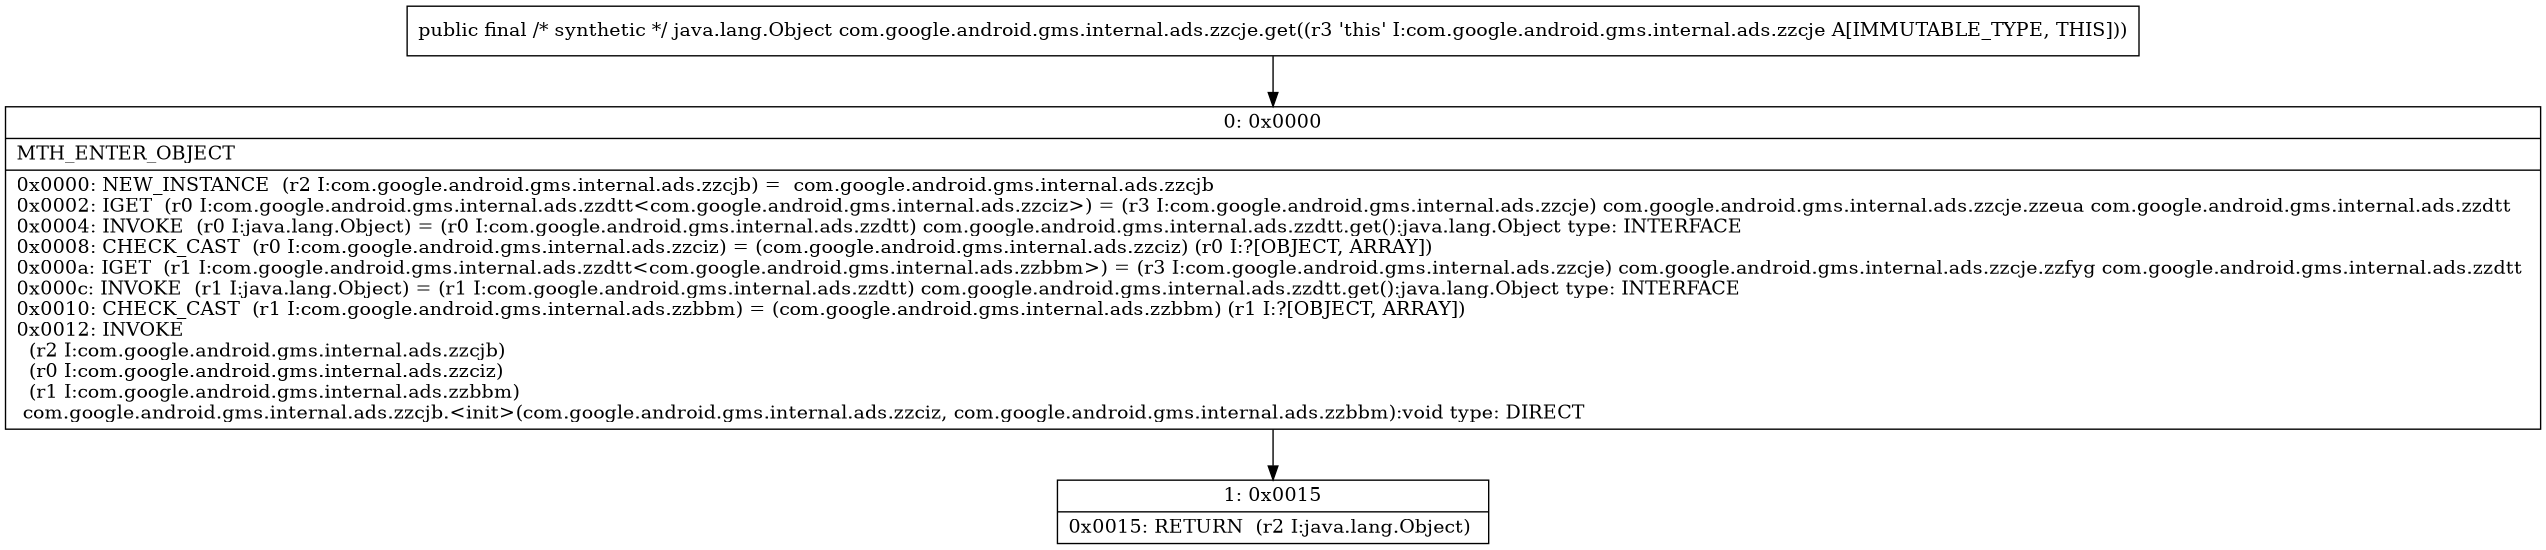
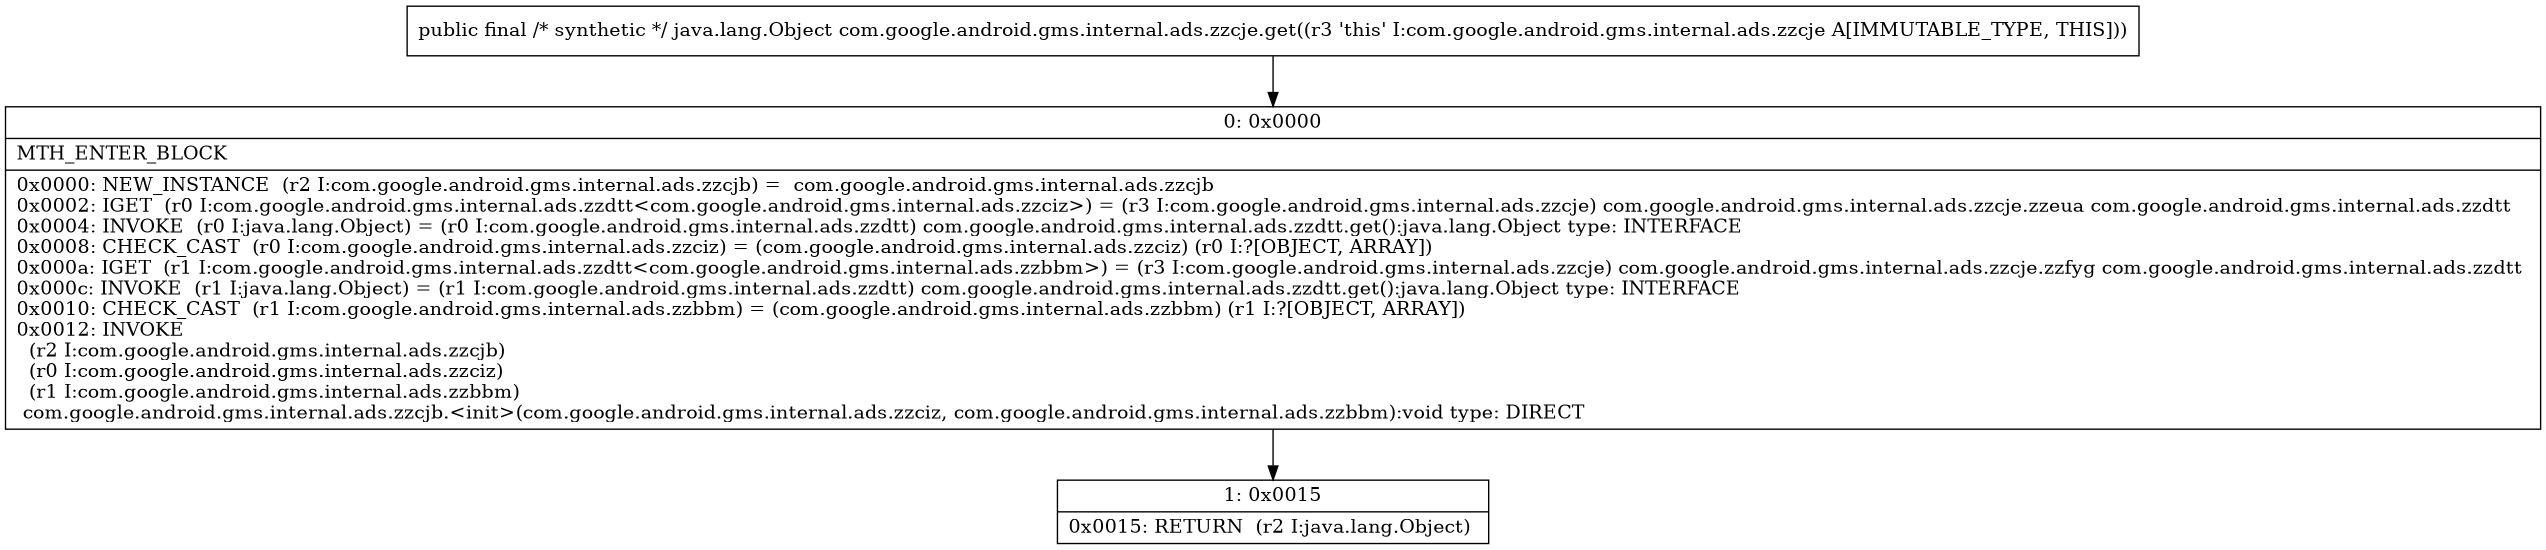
node "0: 0x0000": text "MTH_ENTER_OBJECT" -> "MTH_ENTER_BLOCK"
